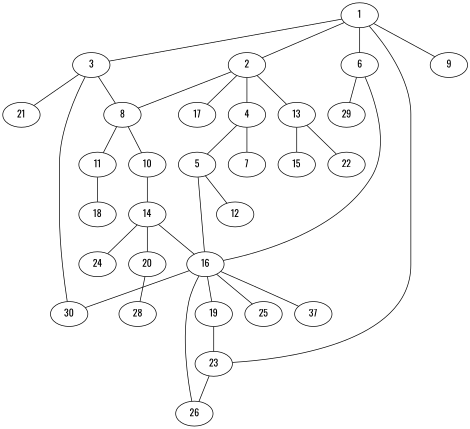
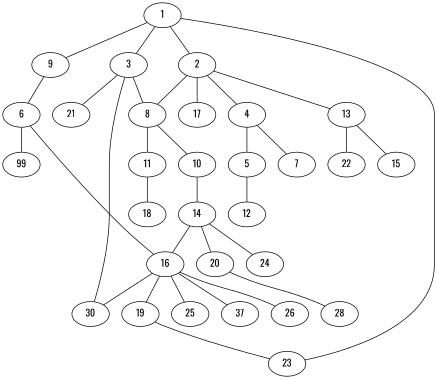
edge "1" -- "6": now "9" -- "6"
node "29": label "29" -> "99"
edge "5" -- "16": removed
edge "23" -- "26": removed
